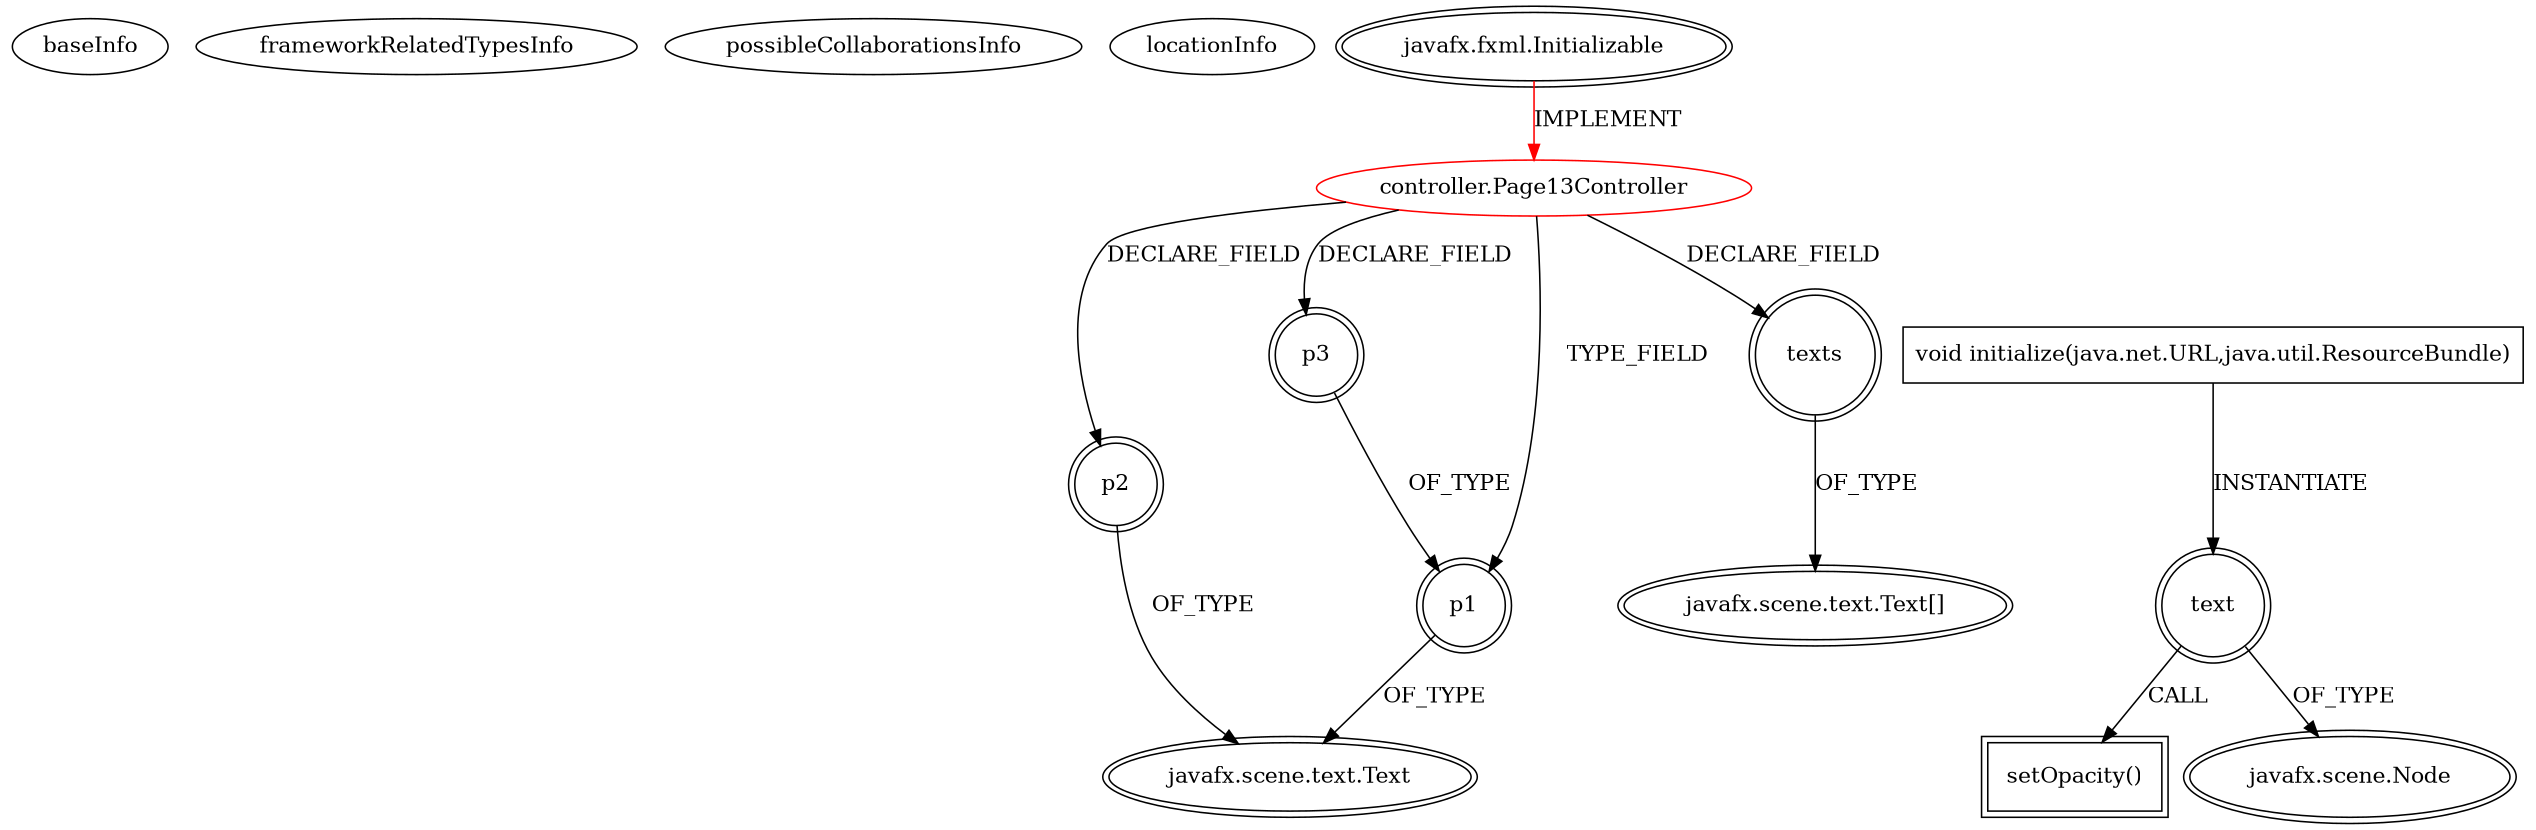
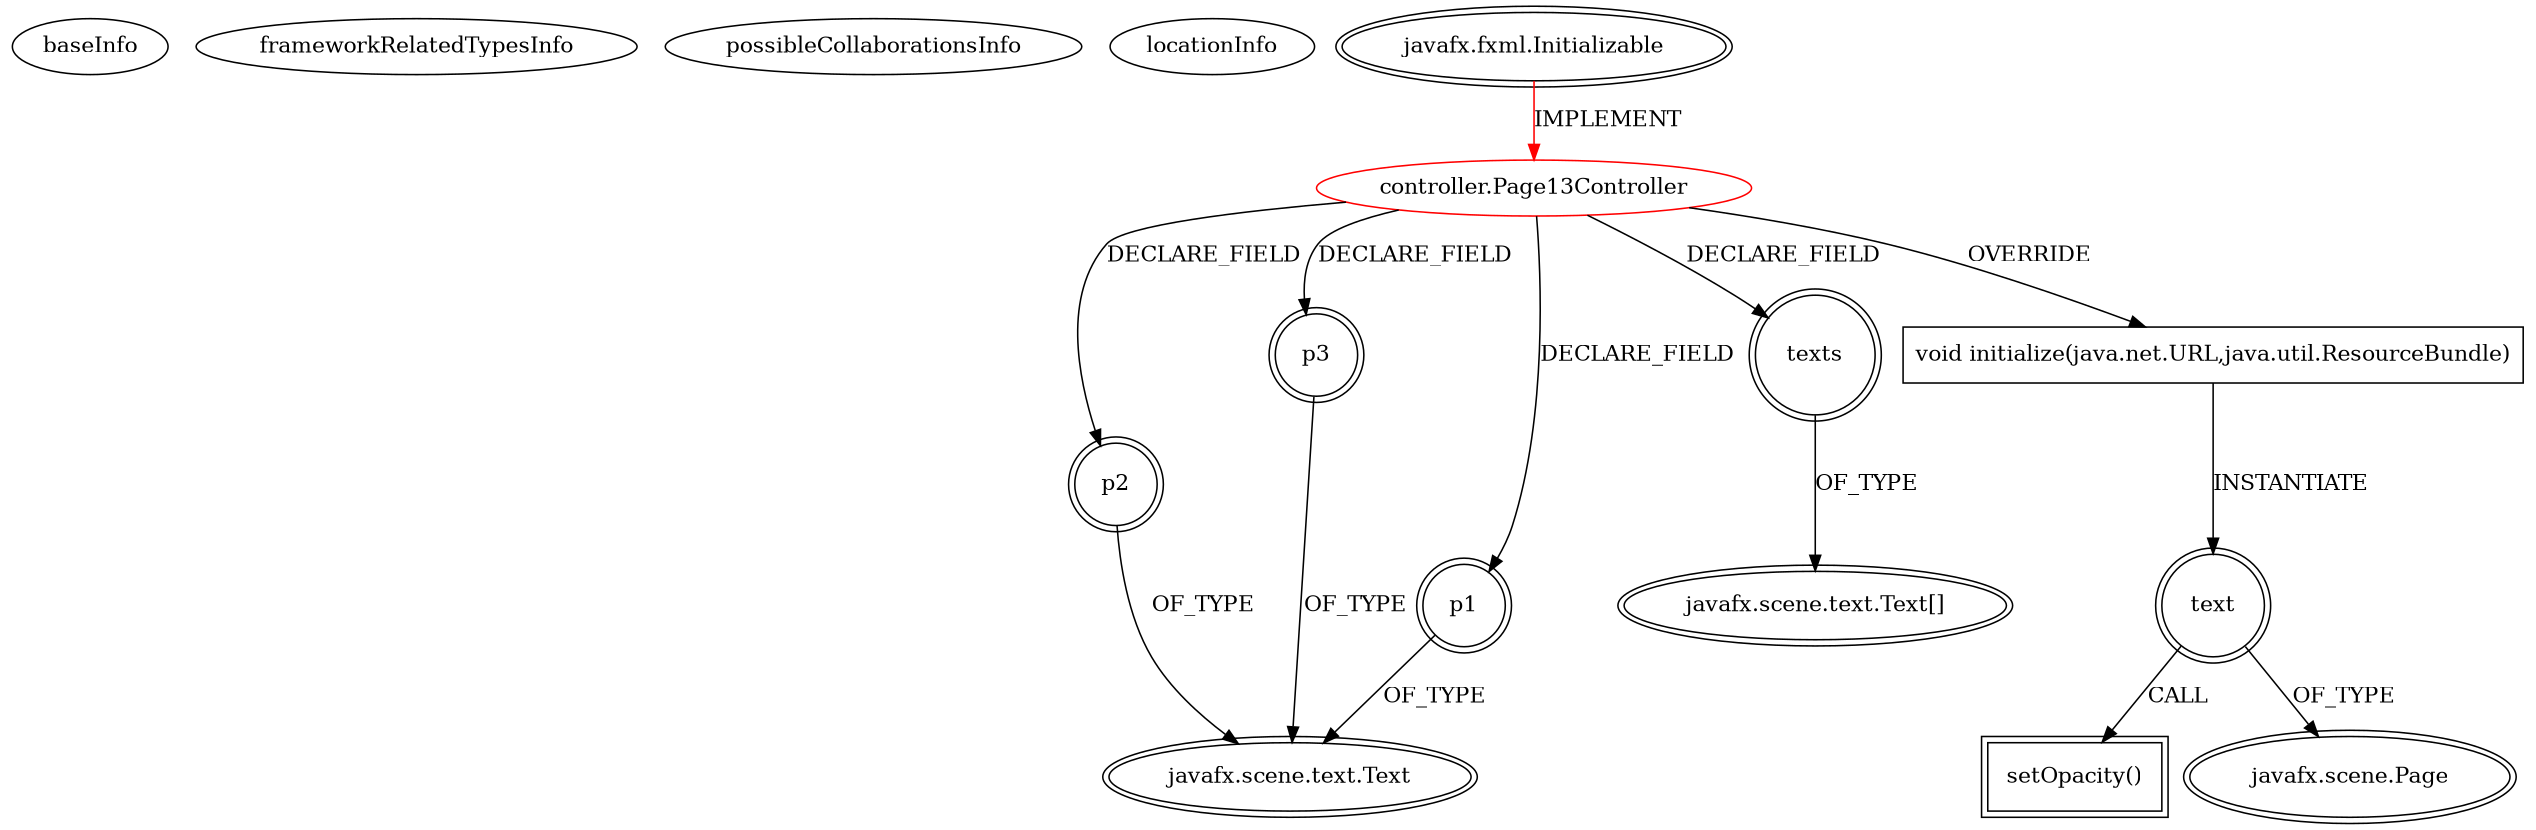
edge "controller.Page13Controller" -> "void initialize(java.net.URL,java.util.ResourceBundle)": added, label "OVERRIDE"
edge "controller.Page13Controller" -> "p1": label "TYPE_FIELD" -> "DECLARE_FIELD"
edge "p3" -> "p1": now "p3" -> "javafx.scene.text.Text"
node "javafx.scene.Node": label "javafx.scene.Node" -> "javafx.scene.Page"
